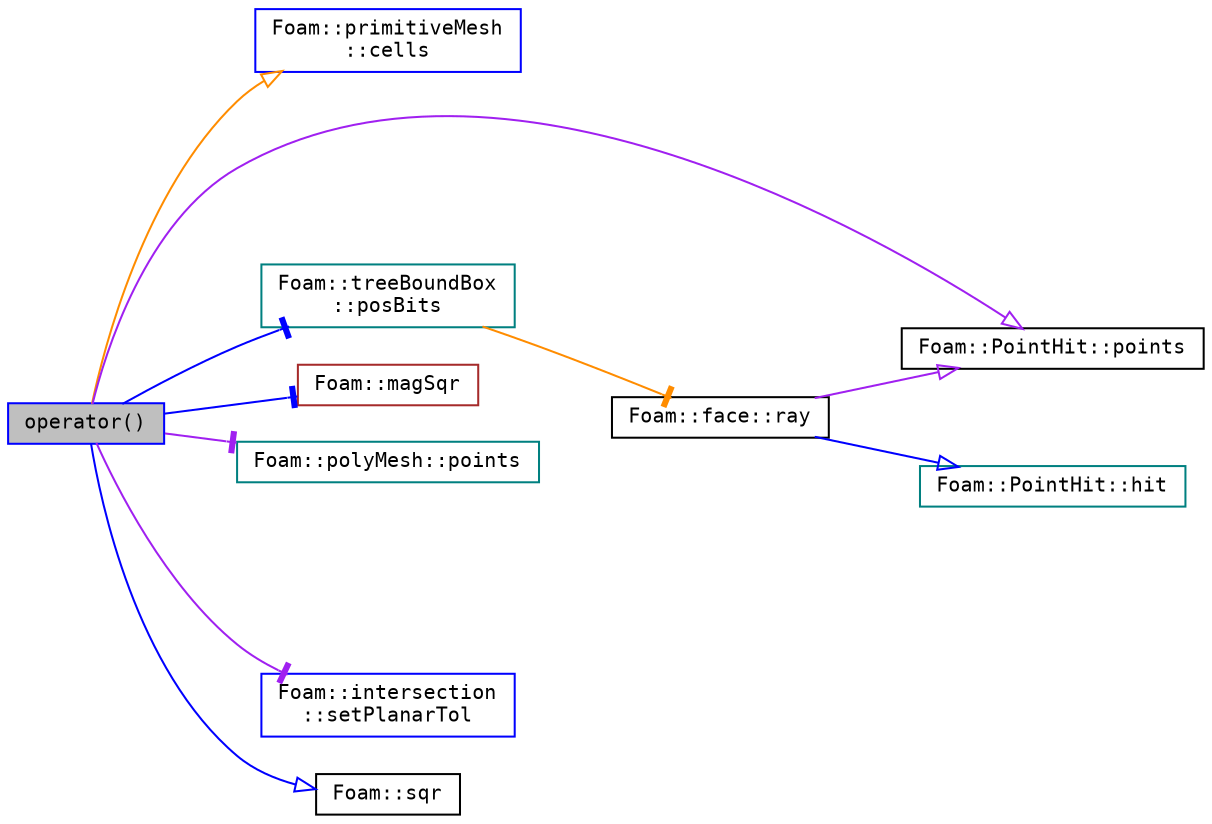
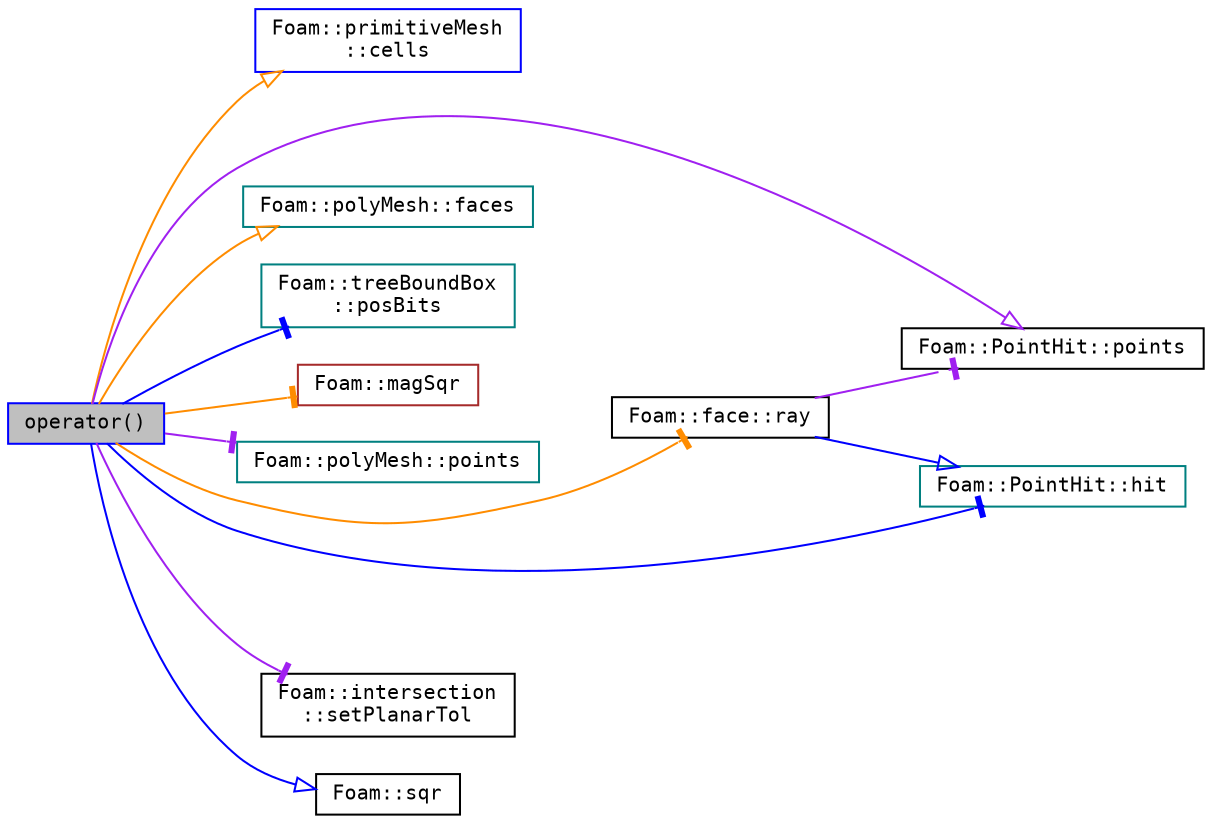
node "Foam::polyMesh::faces": added
edge "Foam::treeBoundBox ::posBits" -> "Foam::face::ray": now "operator()" -> "Foam::face::ray"
edge "Foam::face::ray" -> "Foam::PointHit::points": arrowhead onormal -> tee
edge "operator()" -> "Foam::magSqr": color blue -> darkorange
edge "operator()" -> "Foam::PointHit::hit": added
node "Foam::intersection ::setPlanarTol": color blue -> black
